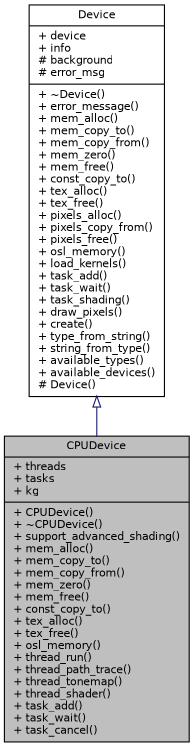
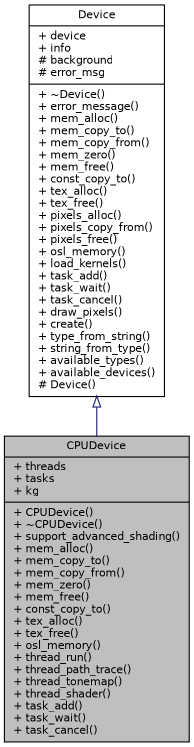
node "Device": text "+ task_shading()" -> "+ task_cancel()"
